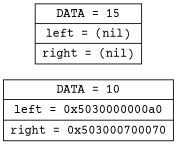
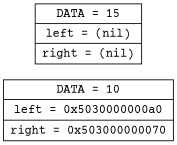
node "DATA = 10": text "right = 0x503000700070" -> "right = 0x503000000070"
